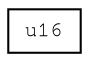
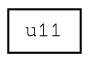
node "u16": label "u16" -> "u11"
